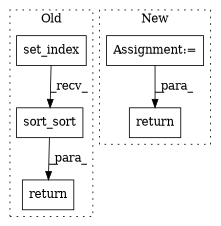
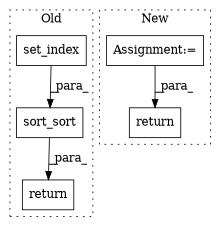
edge "set_index" -> "sort_sort": label "_recv_" -> "_para_"
